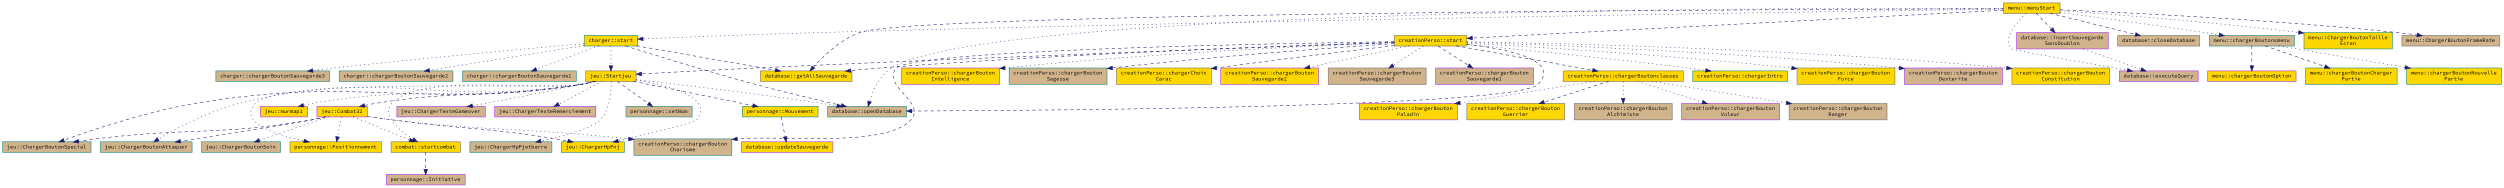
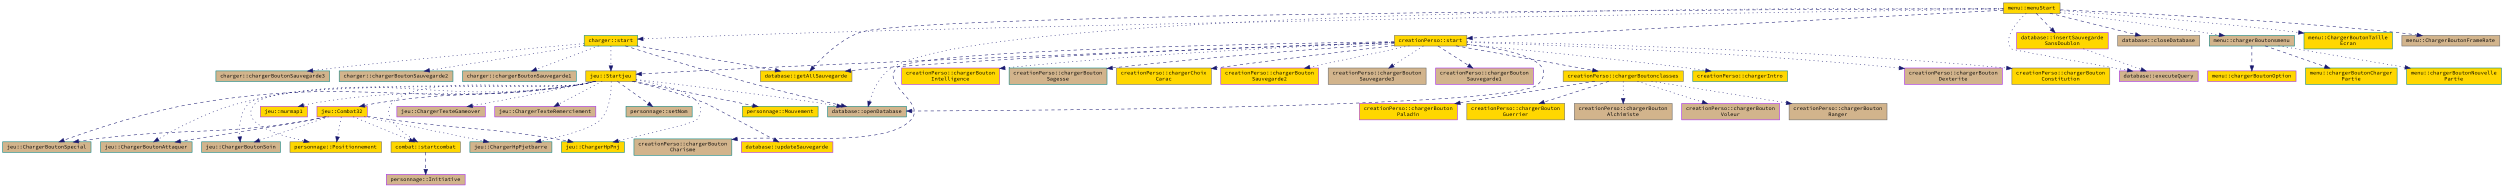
node "database::insertSauvegarde SansDoublon": fillcolor tan -> gold
node "creationPerso::chargerBouton Force": removed
edge "jeu::Startjeu" -> "jeu::ChargerBoutonSoin": added
edge "creationPerso::chargerBoutonclasses" -> "creationPerso::chargerBouton Paladin": style dotted -> dashed
edge "personnage::Mouvement" -> "database::updateSauvegarde": now "jeu::Startjeu" -> "database::updateSauvegarde"
edge "jeu::Combat32" -> "creationPerso::chargerBouton Charisme": now "jeu::Combat32" -> "jeu::ChargerHpPjetbarre"
